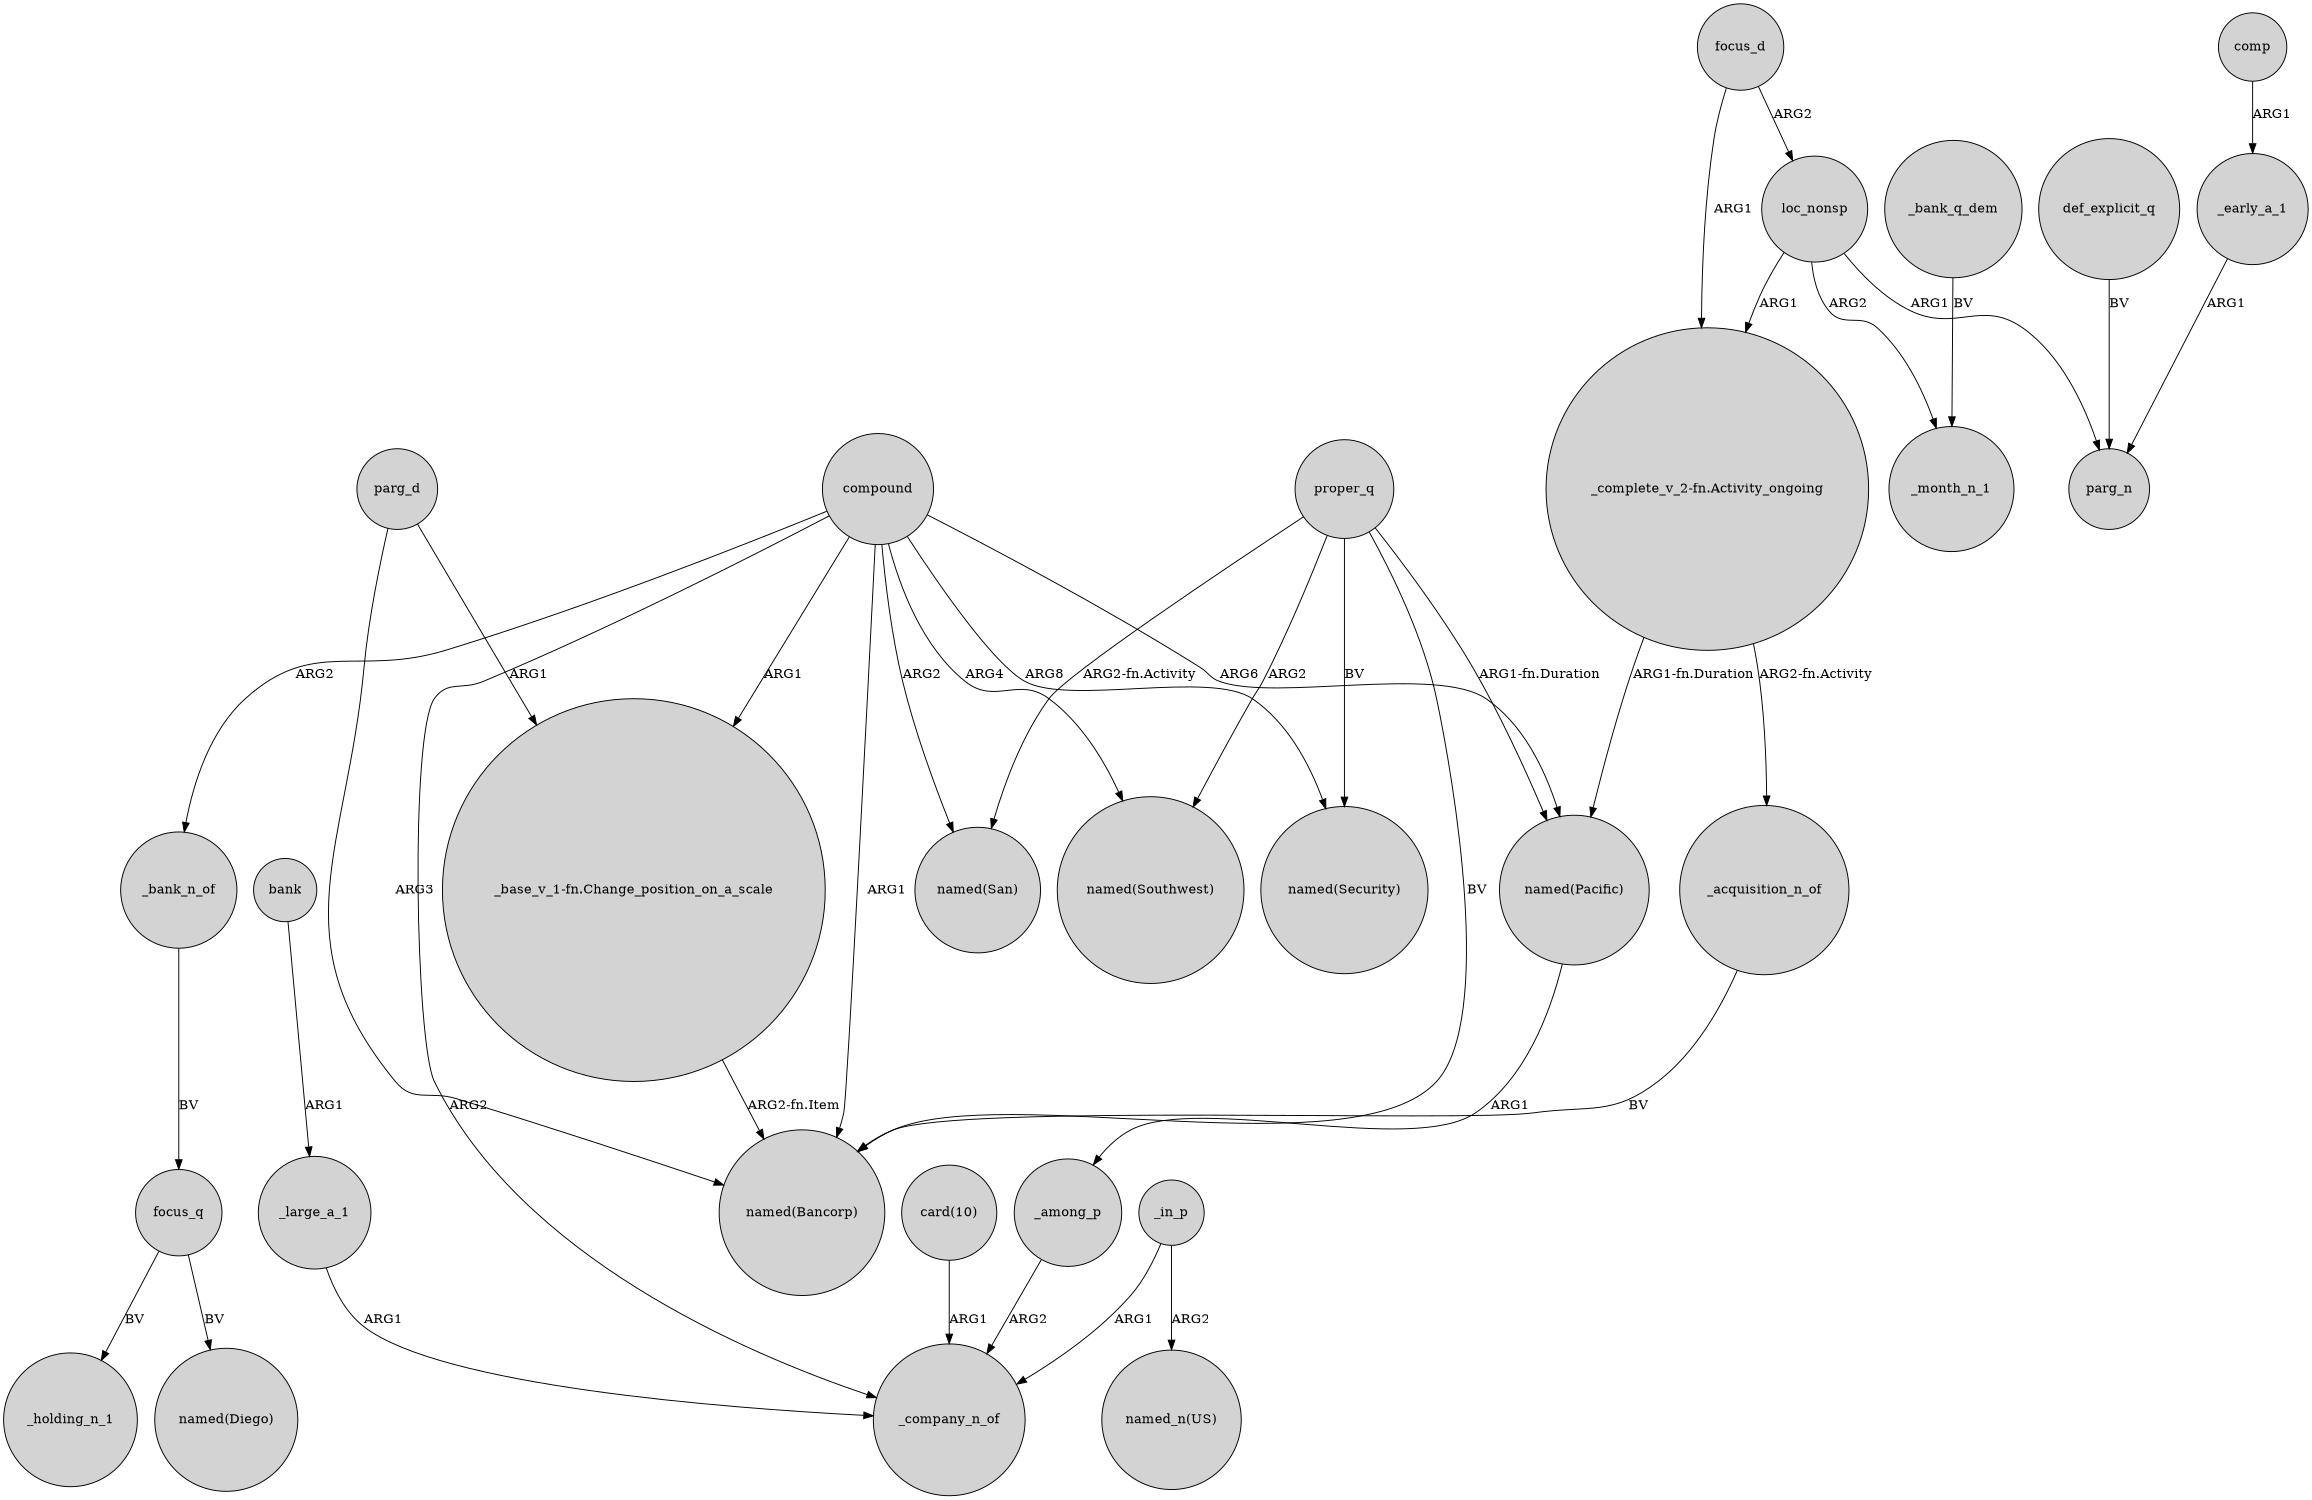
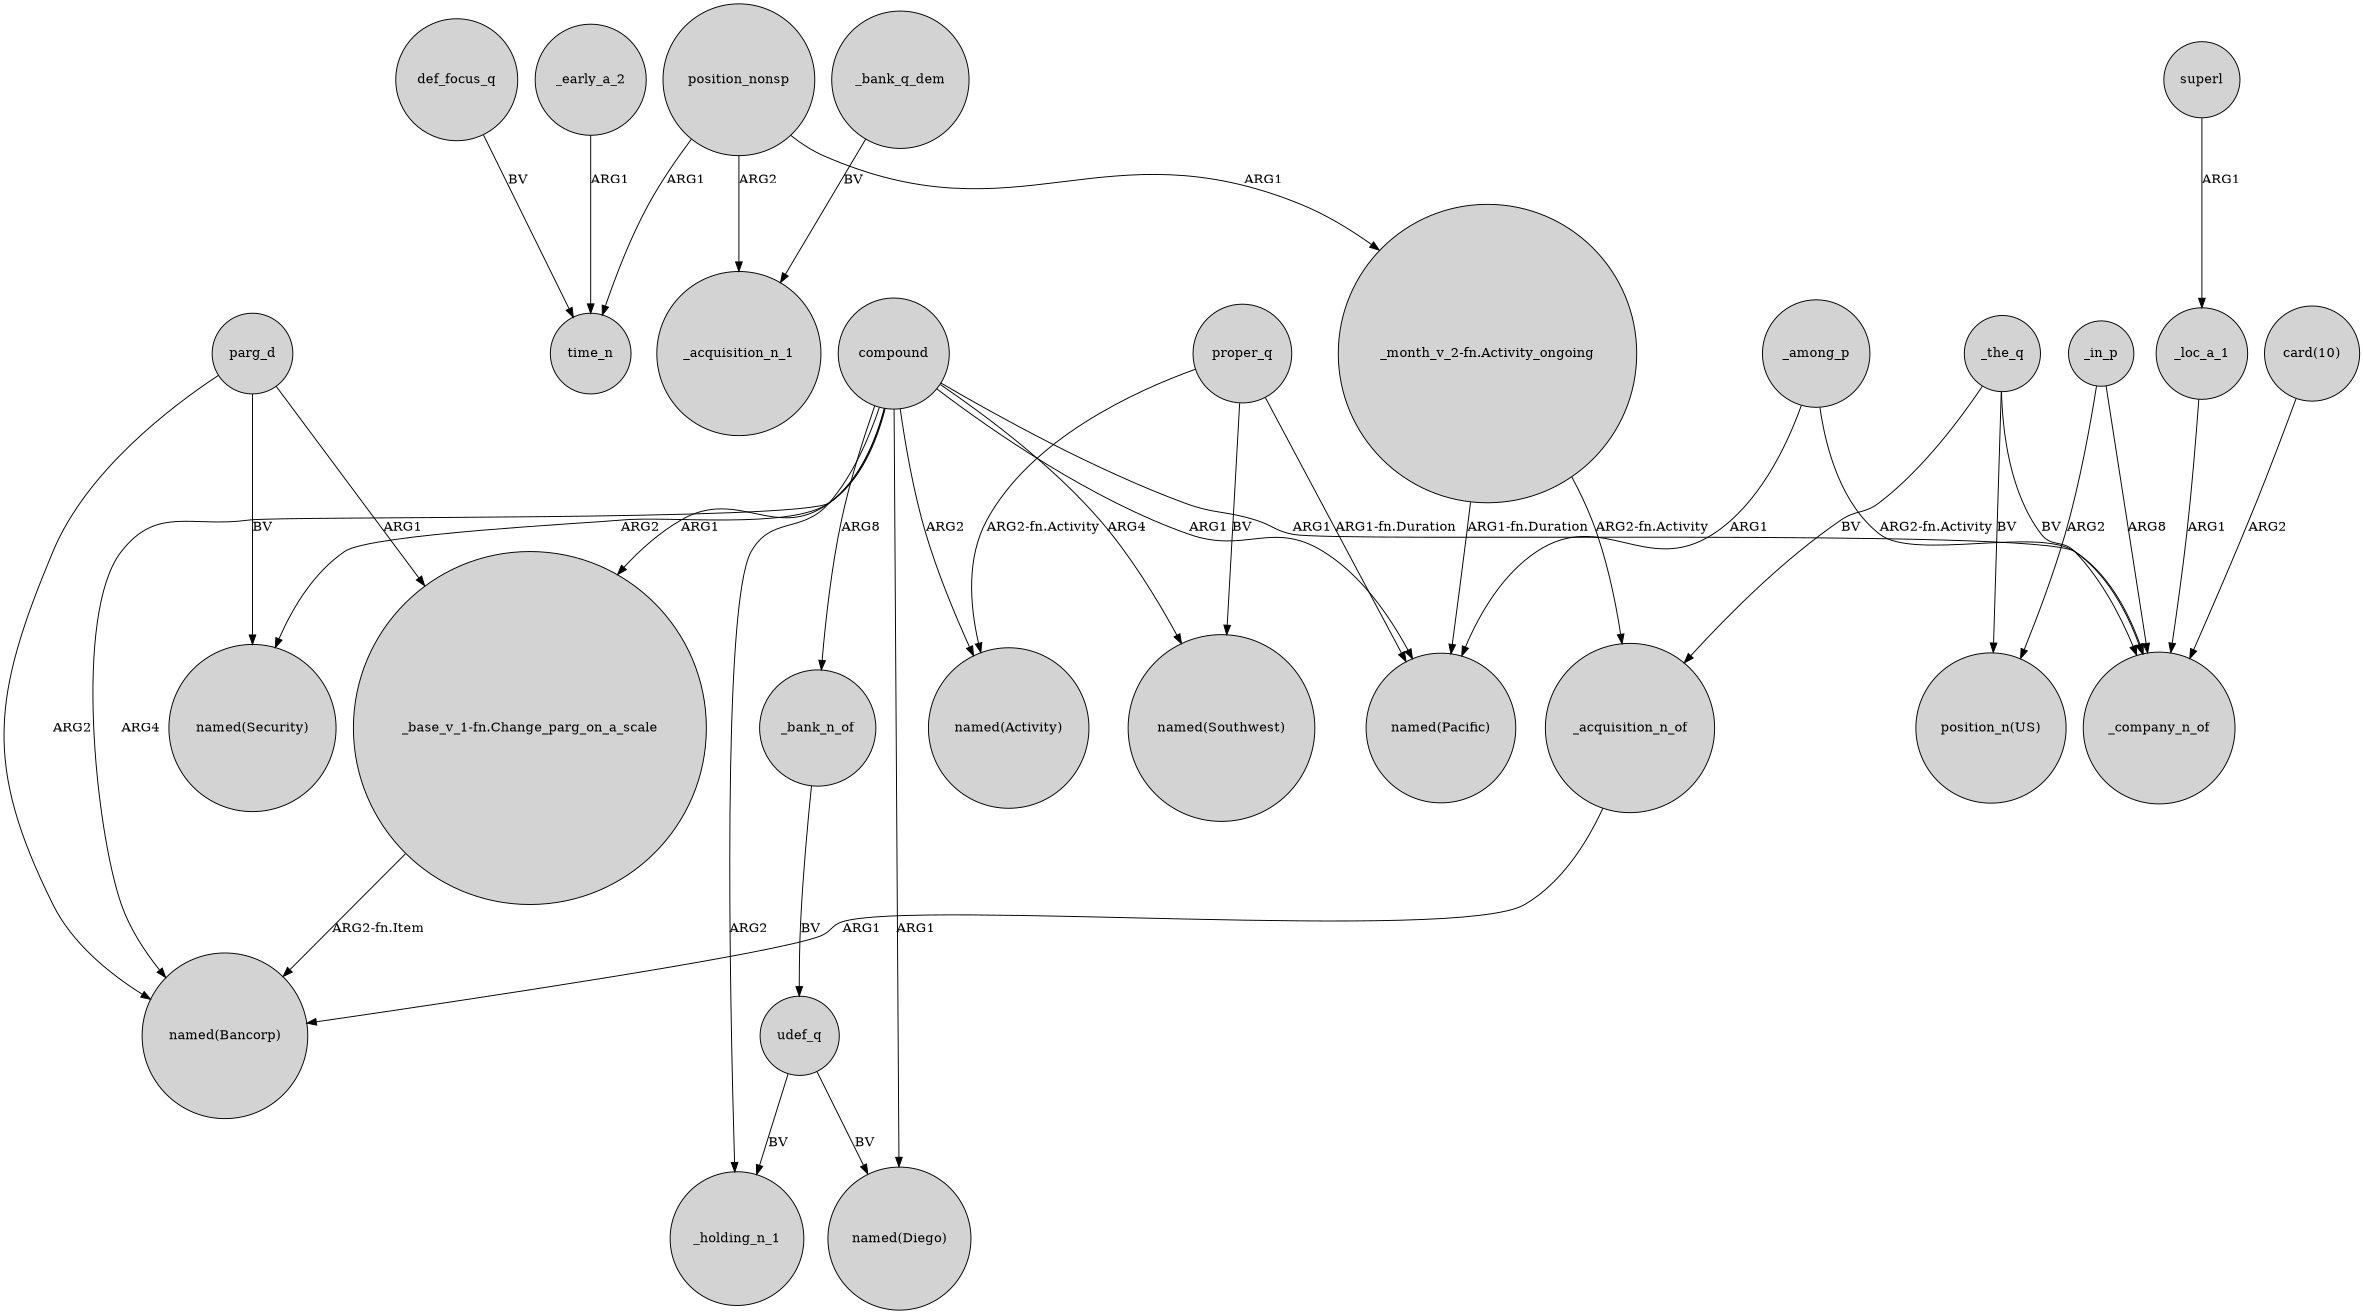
node "focus_d": removed
node "comp": removed
node "loc_nonsp": label "loc_nonsp" -> "position_nonsp"
node "def_explicit_q": label "def_explicit_q" -> "def_focus_q"
node "_early_a_1": label "_early_a_1" -> "_early_a_2"
node "_the_q": added
node "_complete_v_2-fn.Activity_ongoing": label "_complete_v_2-fn.Activity_ongoing" -> "_month_v_2-fn.Activity_ongoing"
node "_month_n_1": label "_month_n_1" -> "_acquisition_n_1"
node "parg_n": label "parg_n" -> "time_n"
edge "proper_q" -> "named(Security)": now "parg_d" -> "named(Security)"
edge "compound" -> "_bank_n_of": label "ARG2" -> "ARG8"
edge "compound" -> "named(Security)": label "ARG8" -> "ARG2"
edge "compound" -> "named(Pacific)": label "ARG6" -> "ARG1"
edge "proper_q" -> "named(Southwest)": label "ARG2" -> "BV"
edge "compound" -> "_holding_n_1": added, label "ARG2"
edge "compound" -> "named(Diego)": added, label "ARG1"
node "bank": label "bank" -> "superl"
edge "parg_d" -> "named(Bancorp)": label "ARG3" -> "ARG2"
node "_base_v_1-fn.Change_position_on_a_scale": label "_base_v_1-fn.Change_position_on_a_scale" -> "_base_v_1-fn.Change_parg_on_a_scale"
edge "compound" -> "named(Bancorp)": label "ARG1" -> "ARG4"
node "named(San)": label "named(San)" -> "named(Activity)"
edge "proper_q" -> "named(Bancorp)": removed, label "BV"
edge "compound" -> "_company_n_of": label "ARG2" -> "ARG1"
edge "_acquisition_n_of" -> "named(Bancorp)": label "BV" -> "ARG1"
edge "named(Pacific)" -> "_among_p": reversed
node "focus_q": label "focus_q" -> "udef_q"
node "_large_a_1": label "_large_a_1" -> "_loc_a_1"
edge "card(10)" -> "_company_n_of": label "ARG1" -> "ARG2"
edge "_among_p" -> "_company_n_of": label "ARG2" -> "ARG2-fn.Activity"
edge "_in_p" -> "_company_n_of": label "ARG1" -> "ARG8"
node "named_n(US)": label "named_n(US)" -> "position_n(US)"
